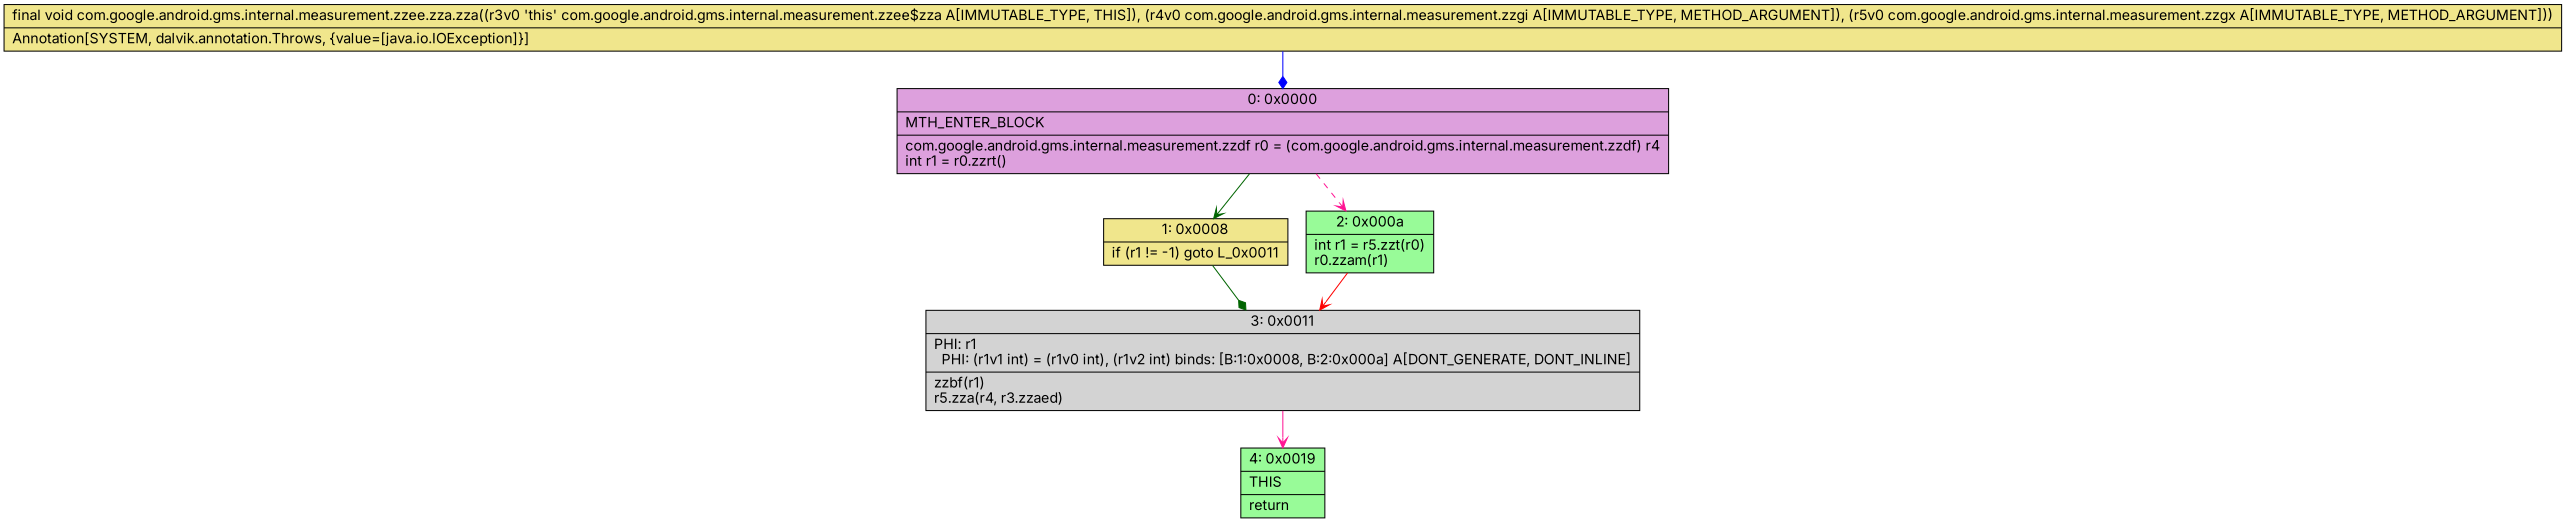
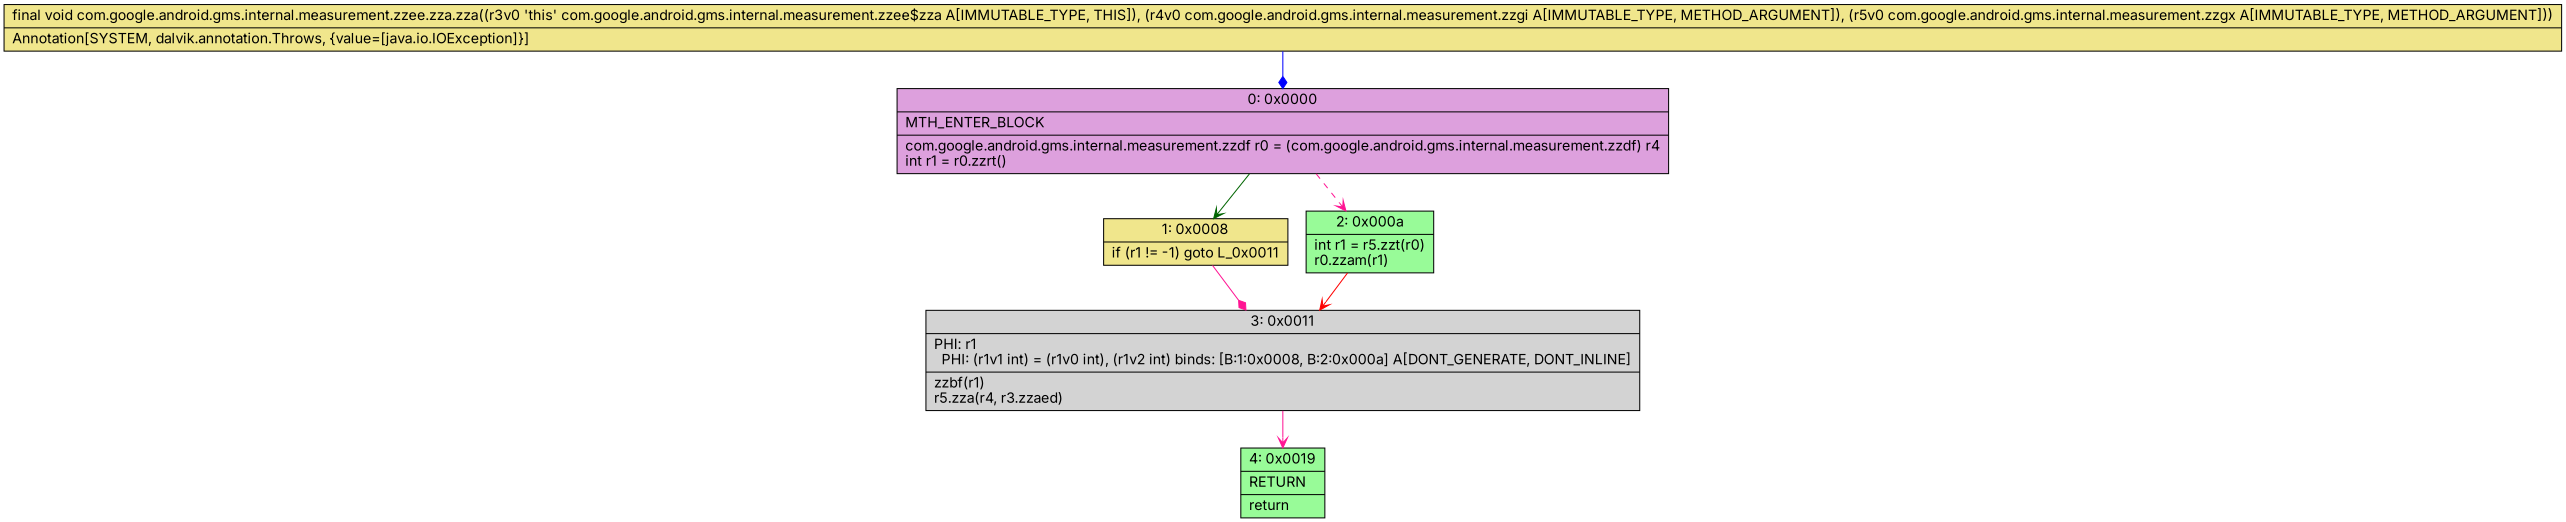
edge "1: 0x0008" -> "3: 0x0011": color darkgreen -> deeppink
node "4: 0x0019": text "THIS" -> "RETURN"
